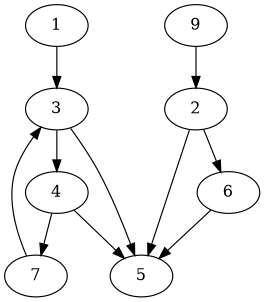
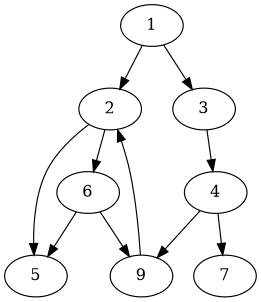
edge "1" -> "2": added
edge "3" -> "5": removed
edge "7" -> "3": removed
edge "6" -> "9": added
edge "4" -> "5": now "4" -> "9"
